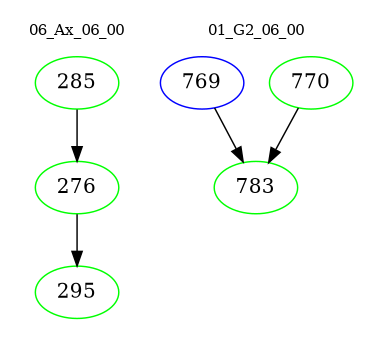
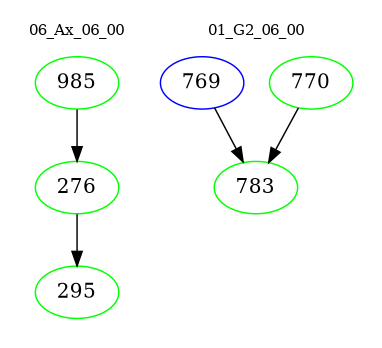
node "285": label "285" -> "985"
